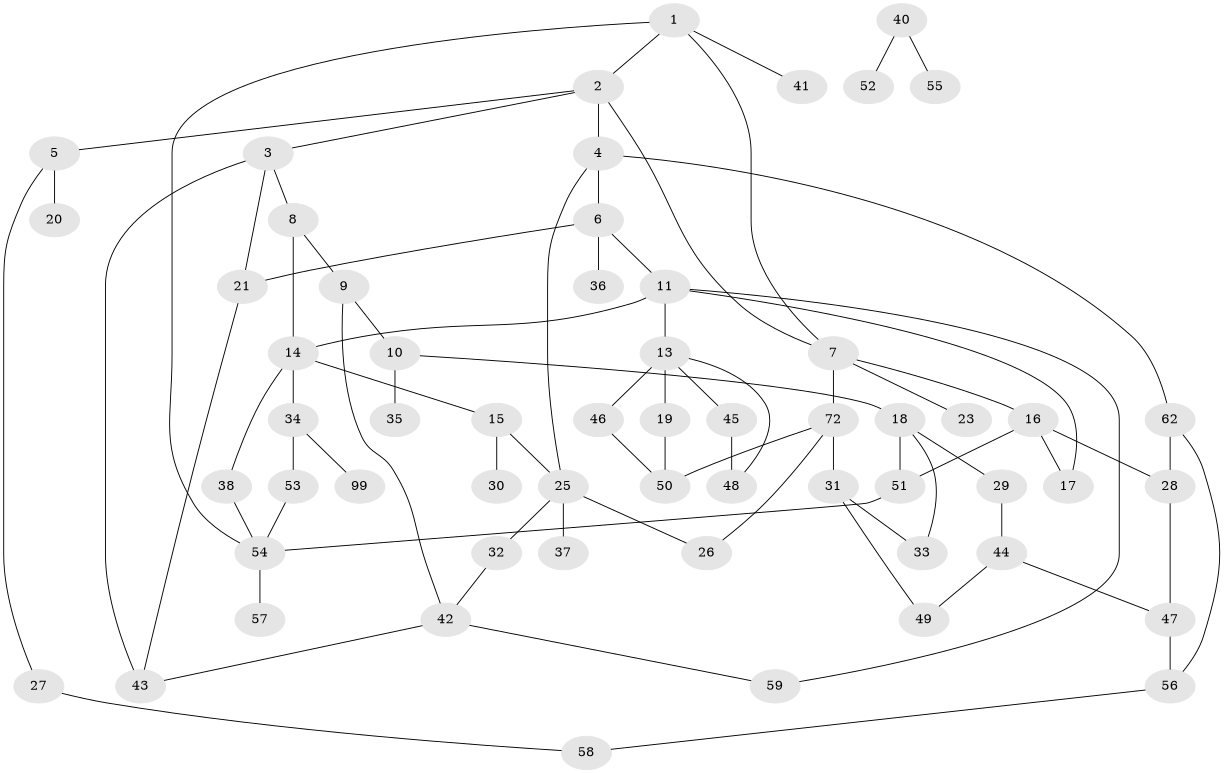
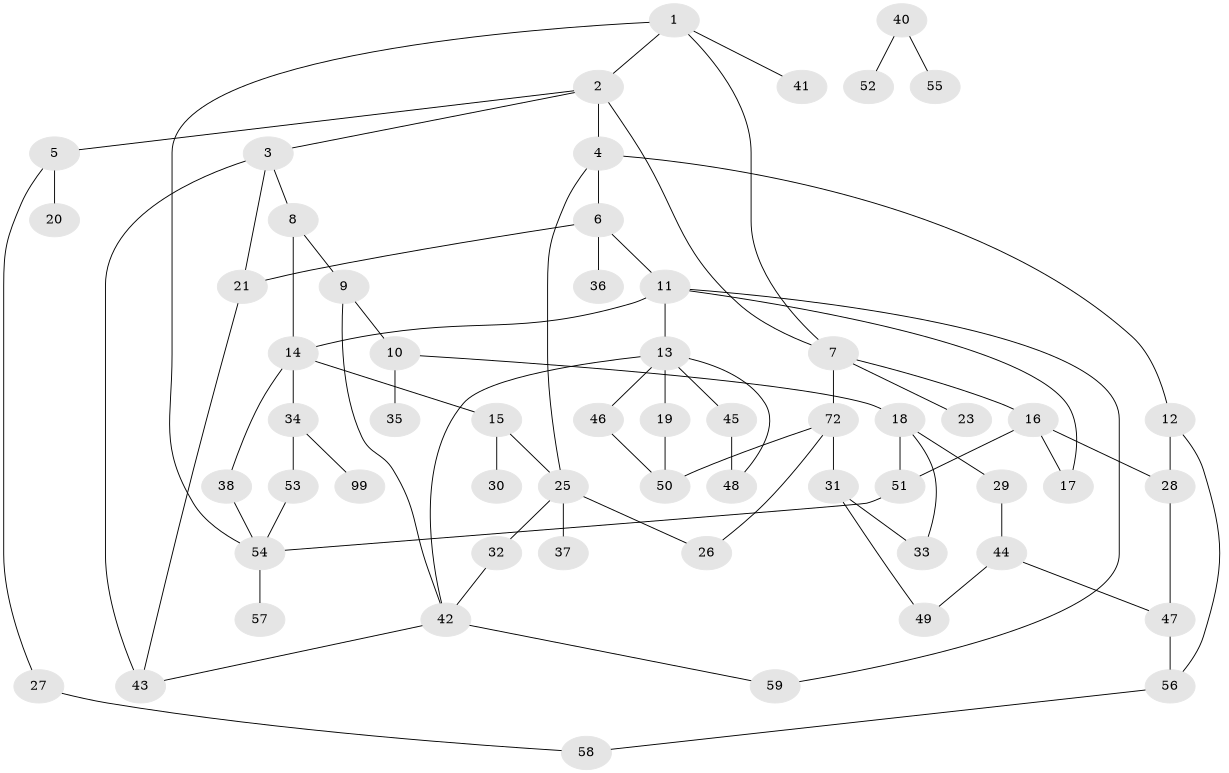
edge "13" -- "42": added
node "62": label "62" -> "12"
